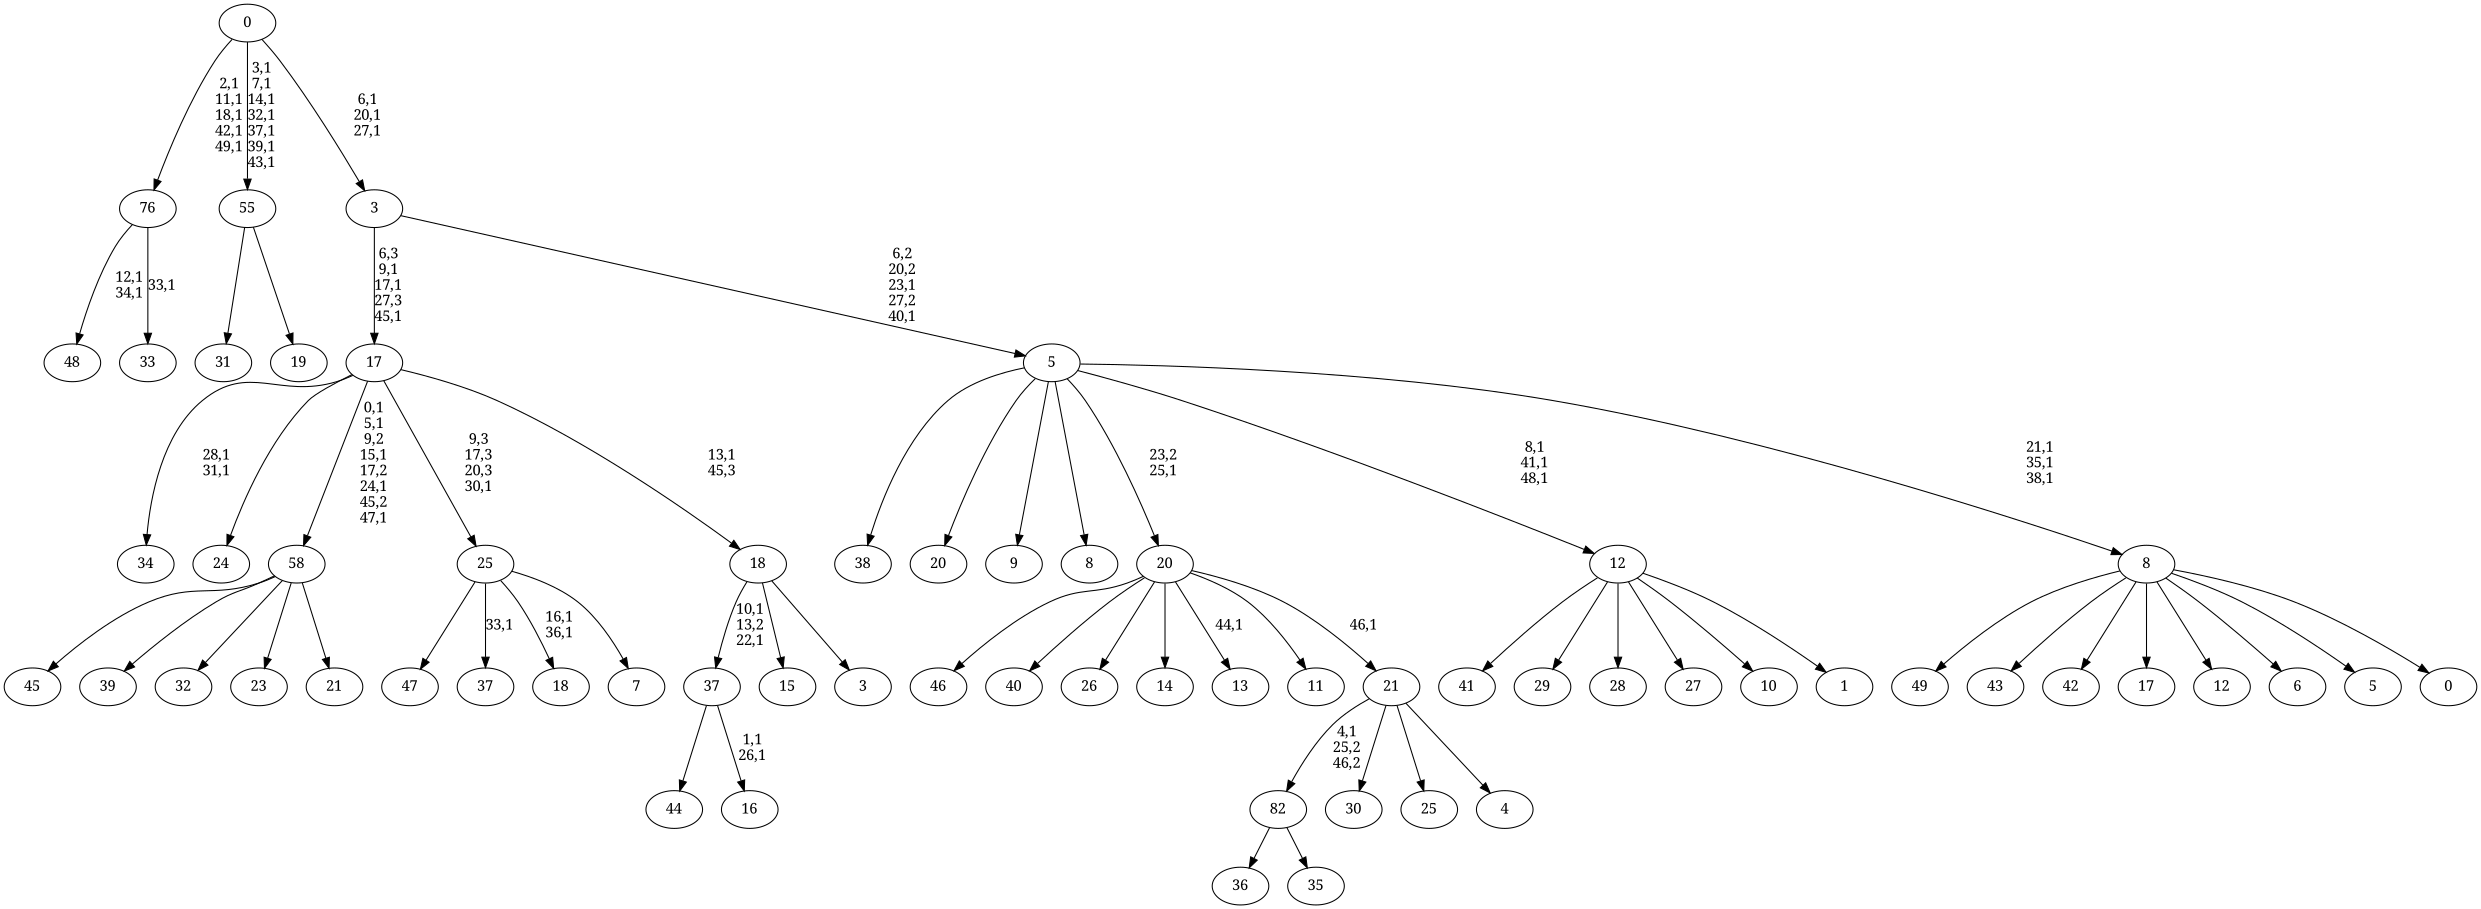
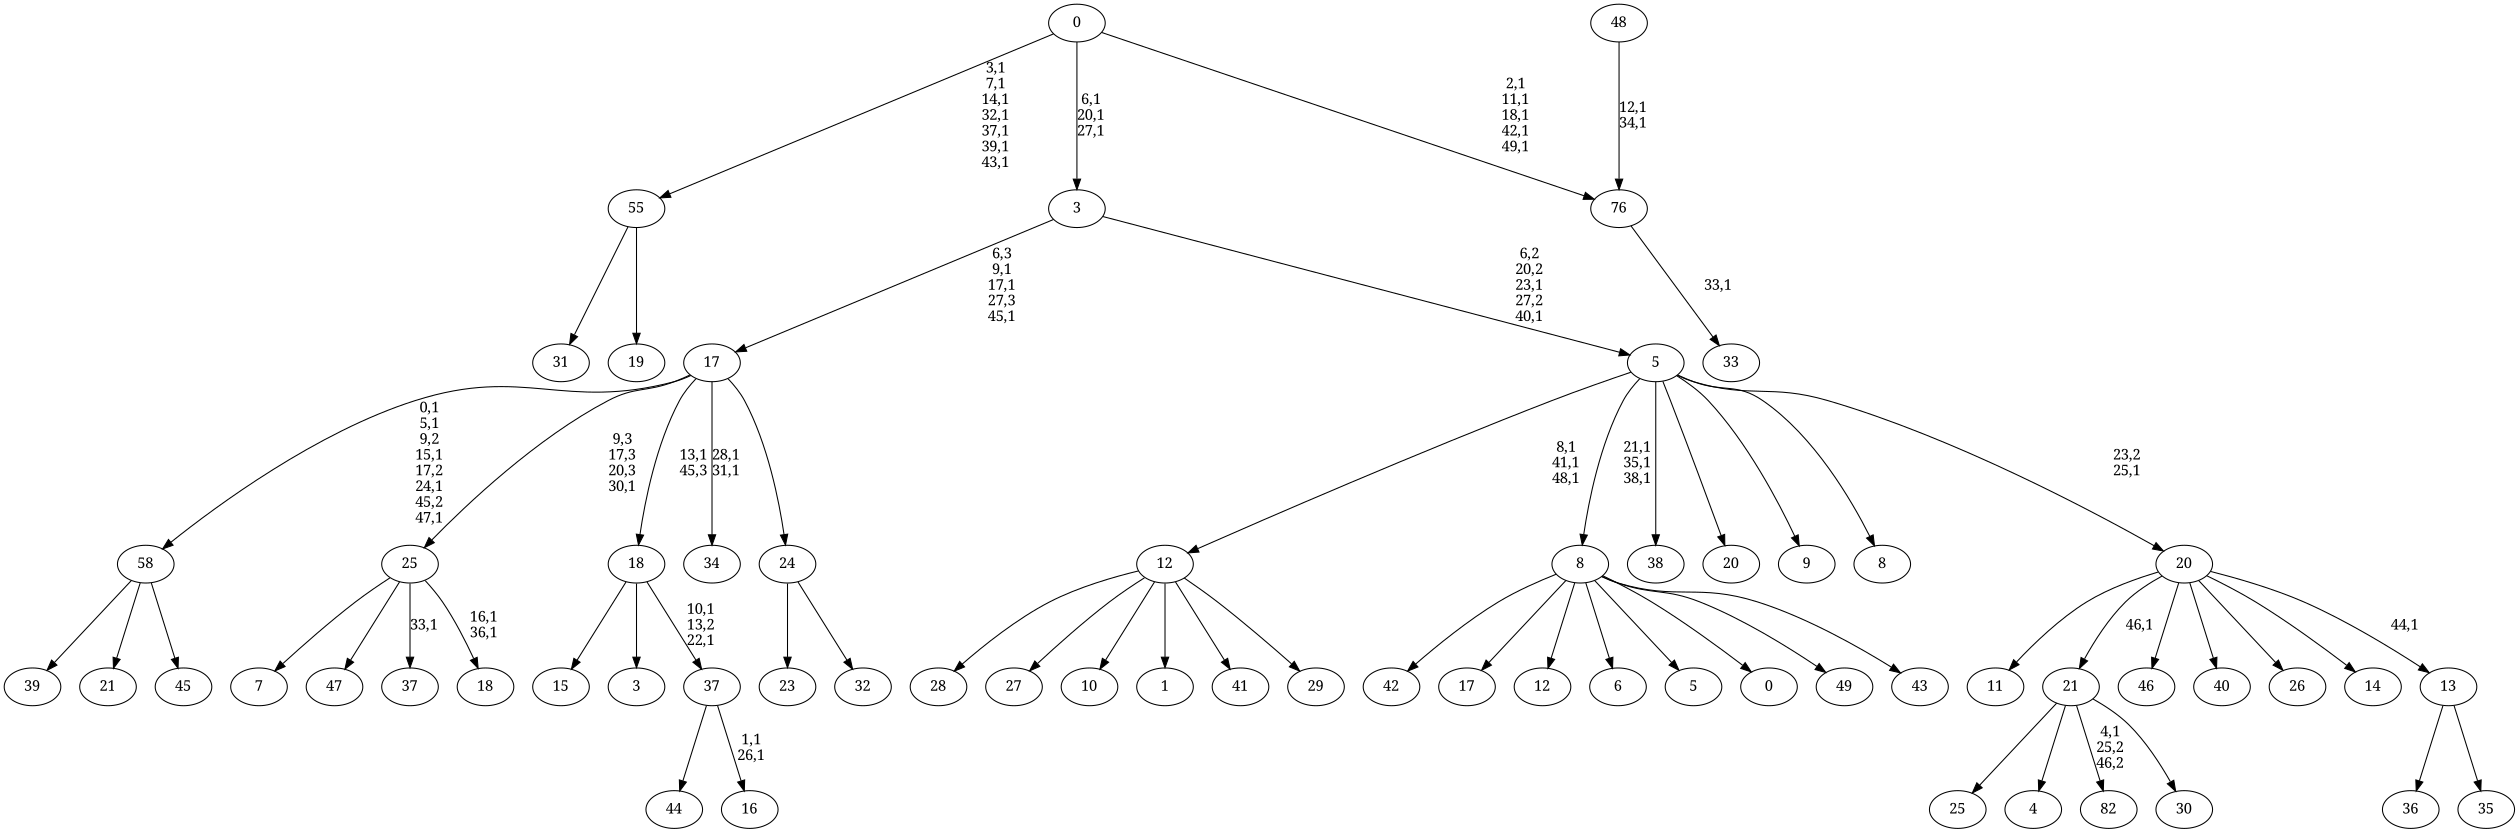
edge "76" -> "48": reversed
edge "58" -> "23": now "24" -> "23"
edge "58" -> "32": now "24" -> "32"
edge "82" -> "36": now "13" -> "36"
edge "82" -> "35": now "13" -> "35"
